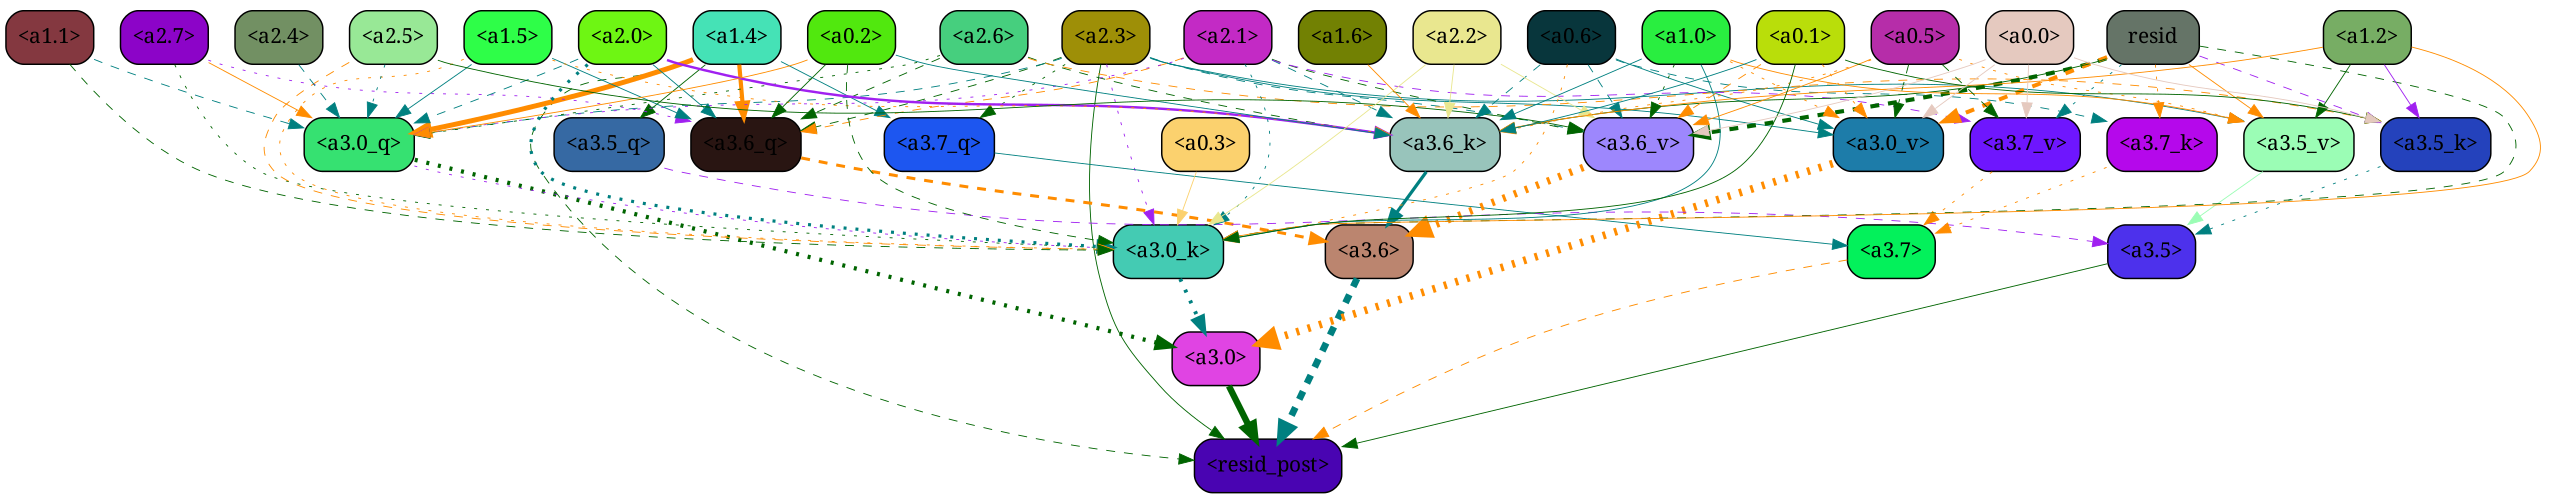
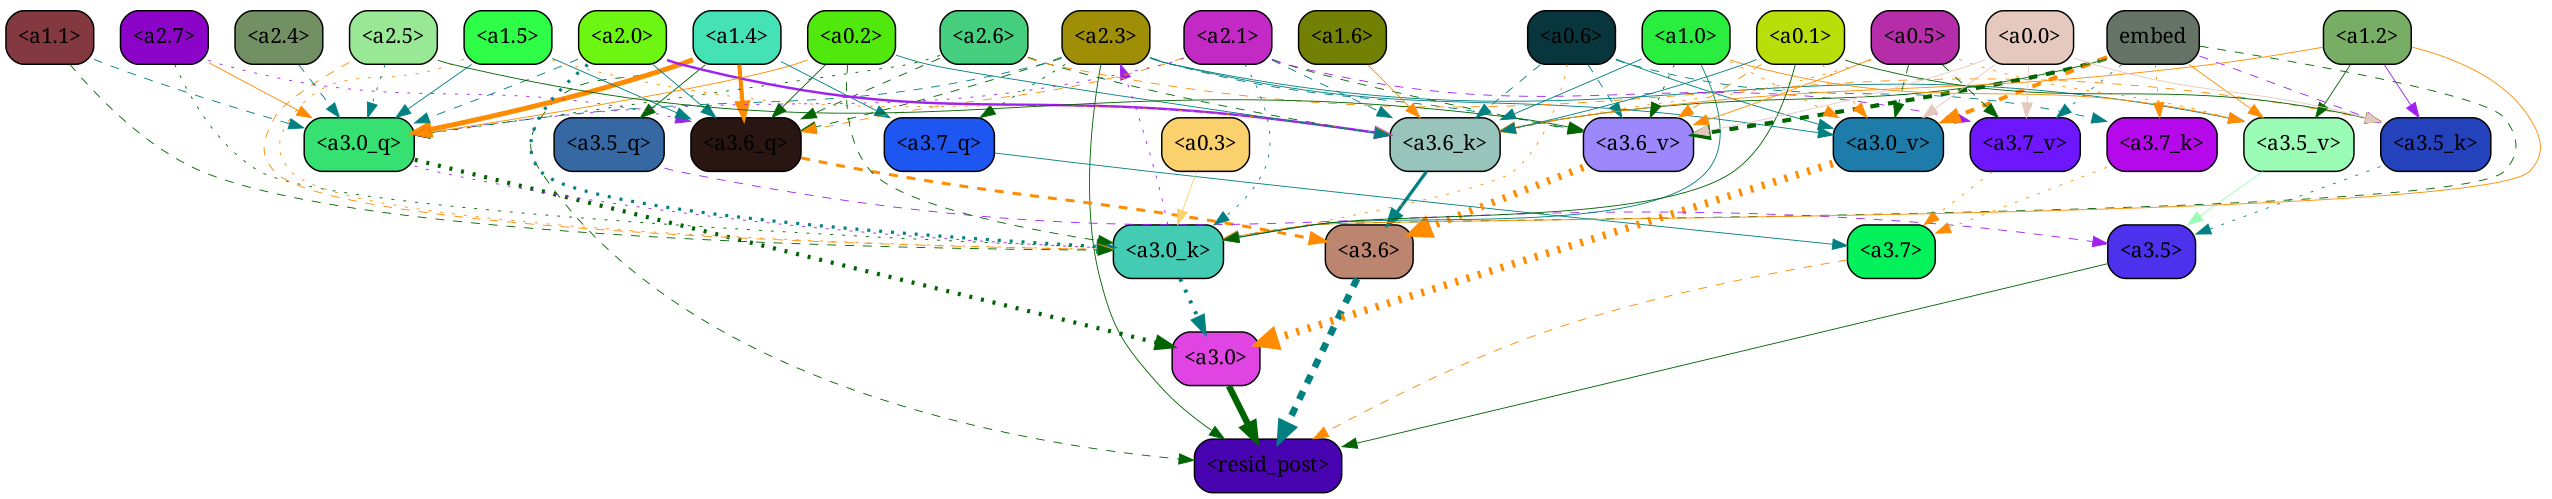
node "<a2.2>": removed
node "resid": label "resid" -> "embed"
edge "<a2.3>" -> "<a3.0_k>": reversed
